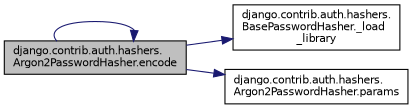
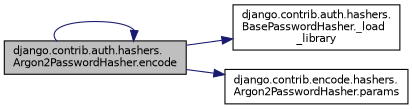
node "django.contrib.auth.hashers. Argon2PasswordHasher.params": label "django.contrib.auth.hashers. Argon2PasswordHasher.params" -> "django.contrib.encode.hashers. Argon2PasswordHasher.params"
